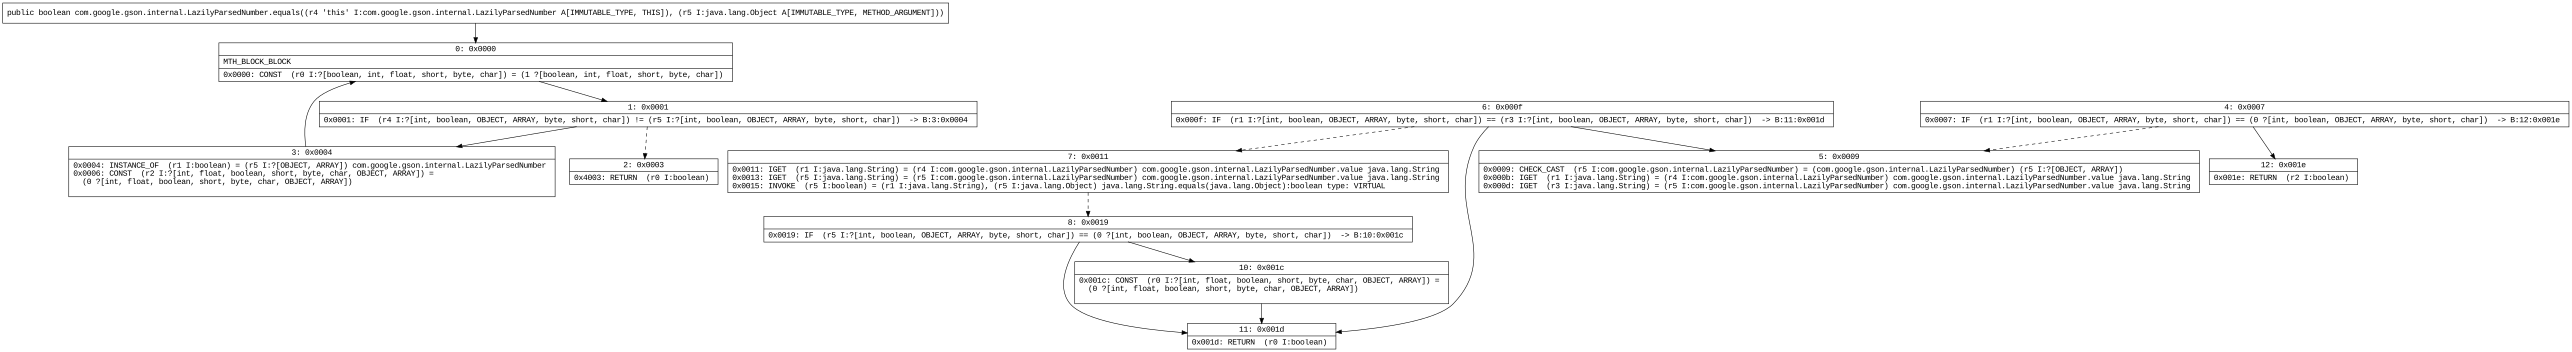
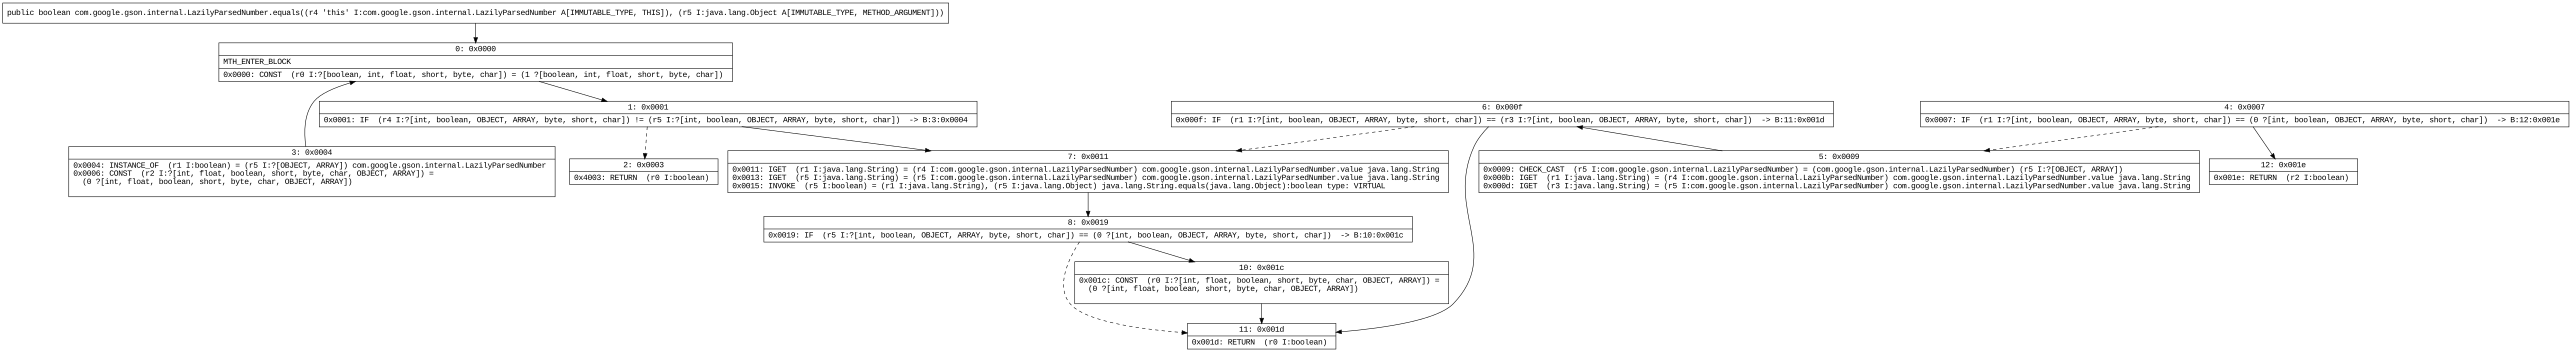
node "0: 0x0000": text "MTH_BLOCK_BLOCK" -> "MTH_ENTER_BLOCK"
edge "1: 0x0001" -> "3: 0x0004": now "1: 0x0001" -> "7: 0x0011"
edge "6: 0x000f" -> "5: 0x0009": reversed
edge "7: 0x0011" -> "8: 0x0019": style dashed -> solid
edge "8: 0x0019" -> "11: 0x001d": style solid -> dashed
